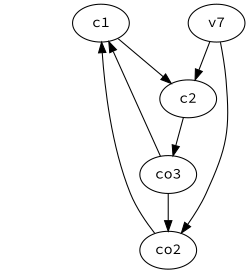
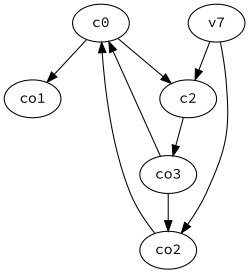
node "c1": label "c1" -> "c0"
node "co1": added
